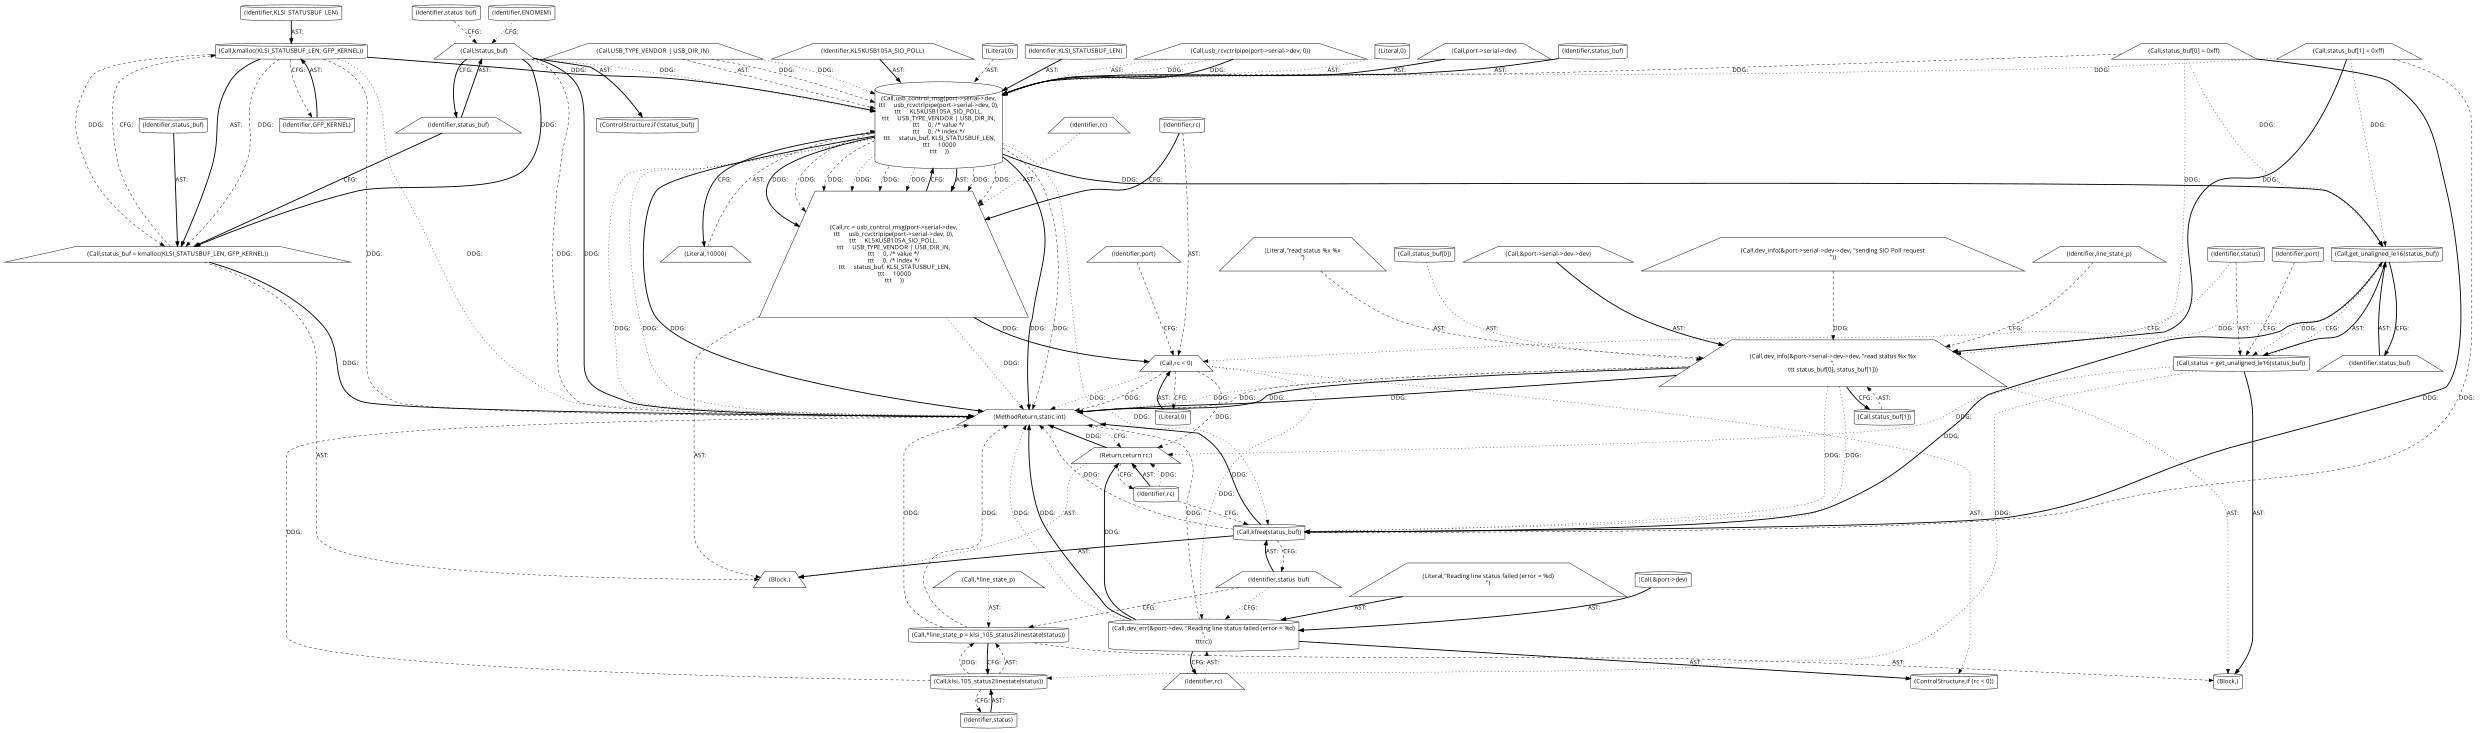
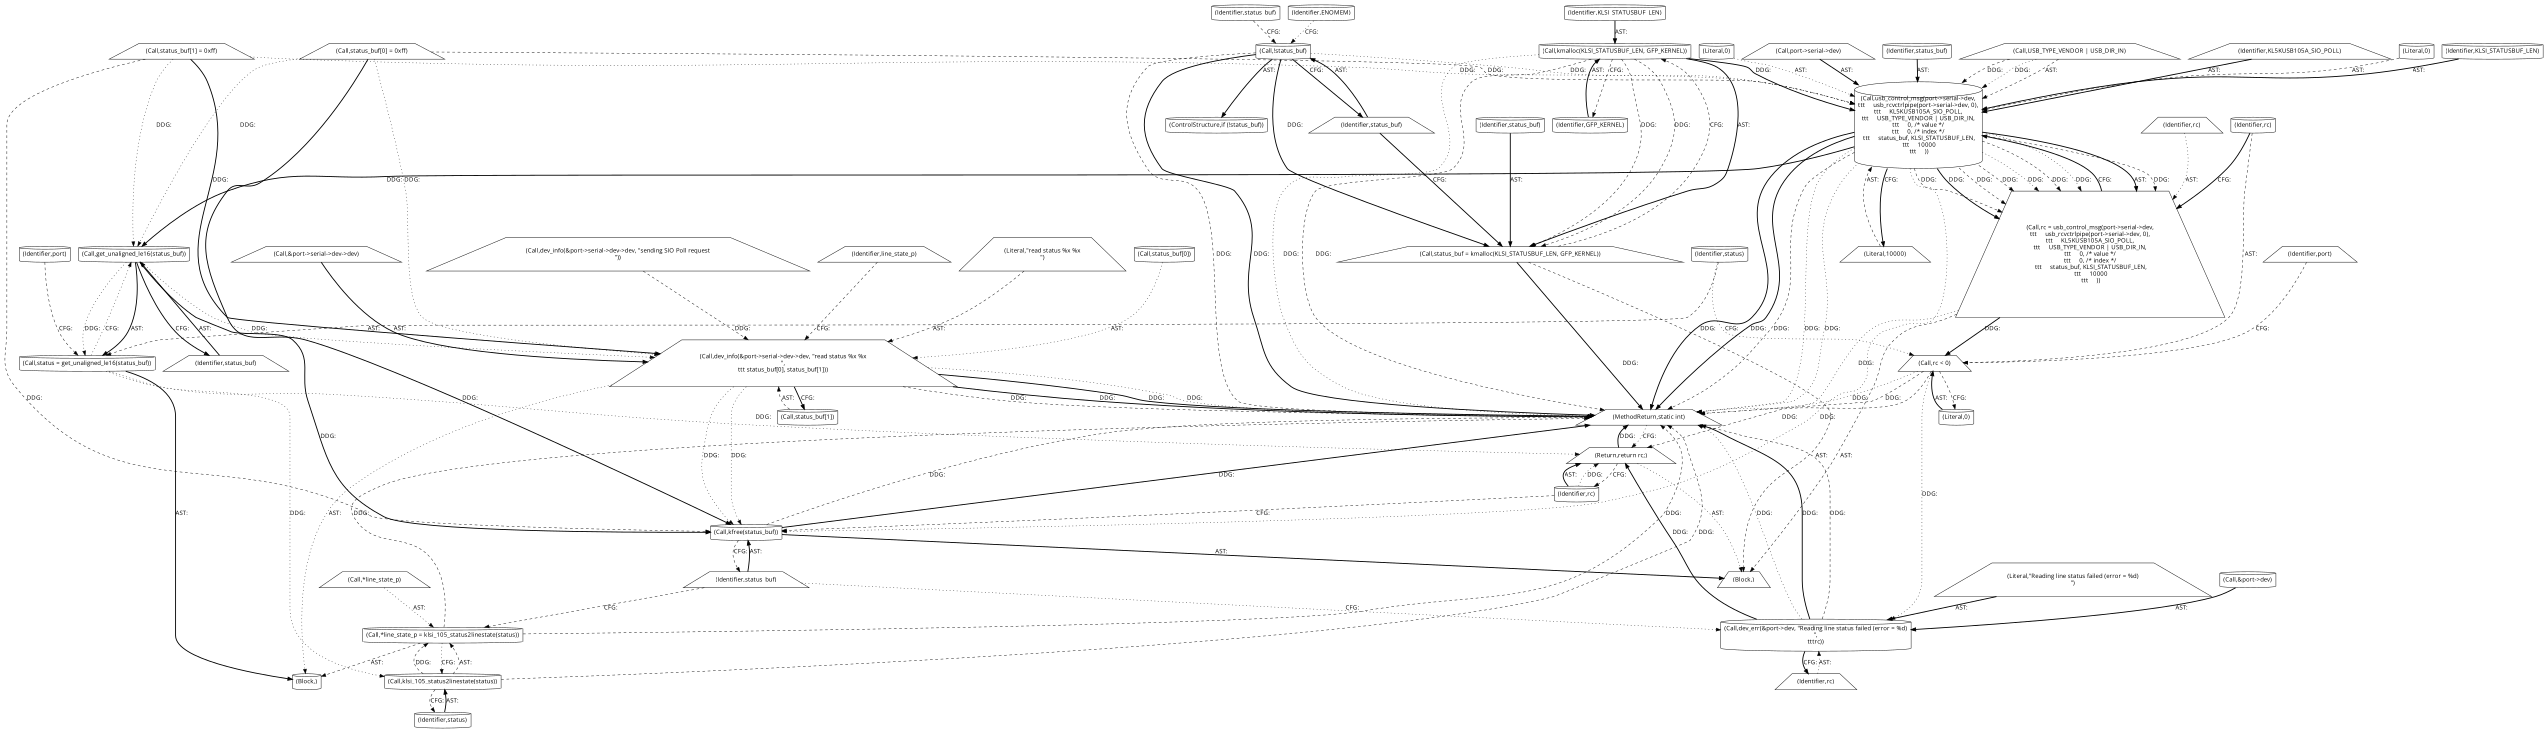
node "(Call,!status_buf)": shape trapezium -> cylinder
node "(Call,usb_rcvctrlpipe(port->serial->dev, 0))": removed
edge "(Call,*line_state_p = klsi_105_status2linestate(status))" -> "(Call,klsi_105_status2linestate(status))": style bold -> dotted
node "(ControlStructure,if (rc < 0))": removed
